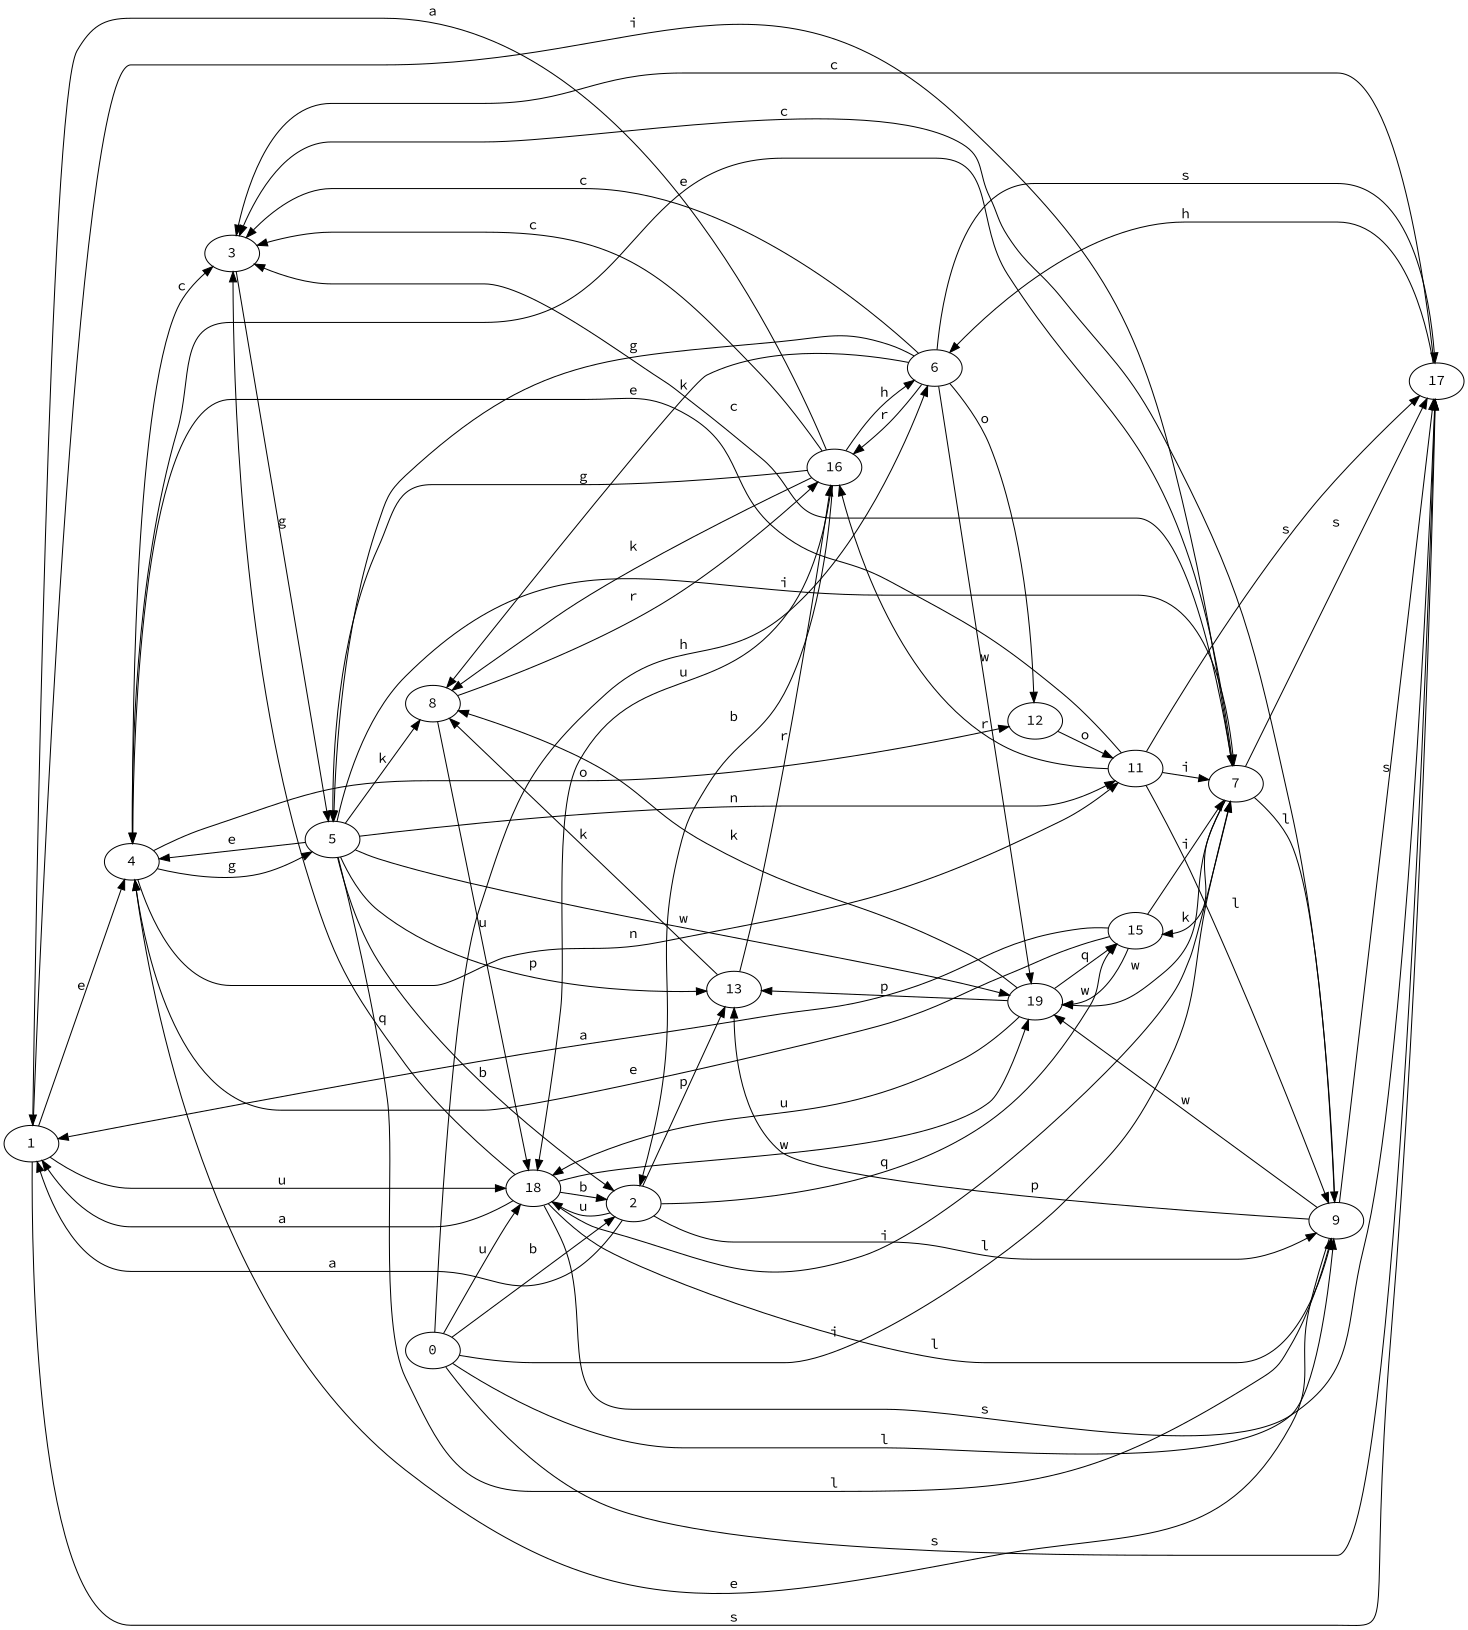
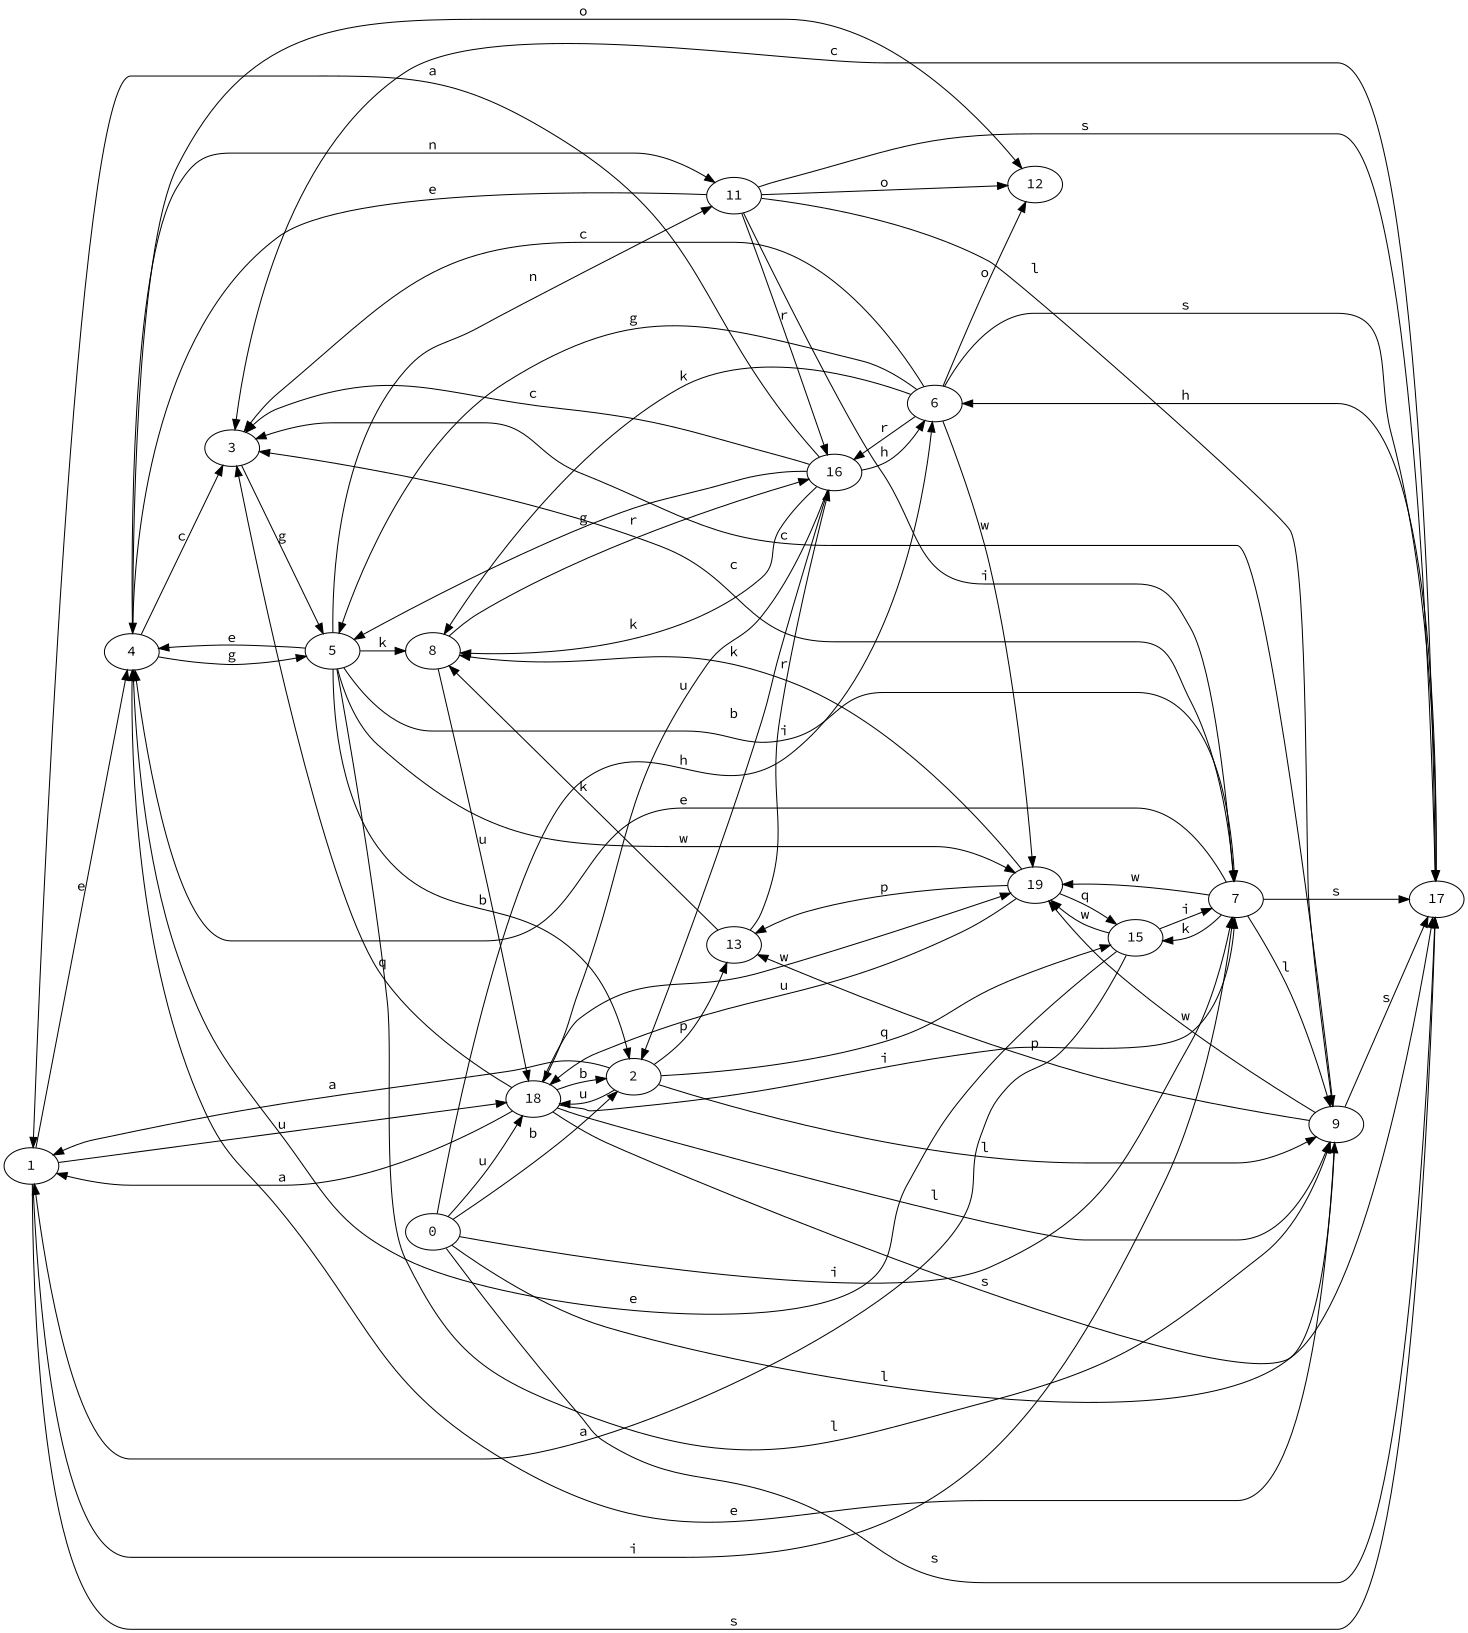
edge "12" -> "11": reversed
edge "5" -> "13": removed, label "p"
